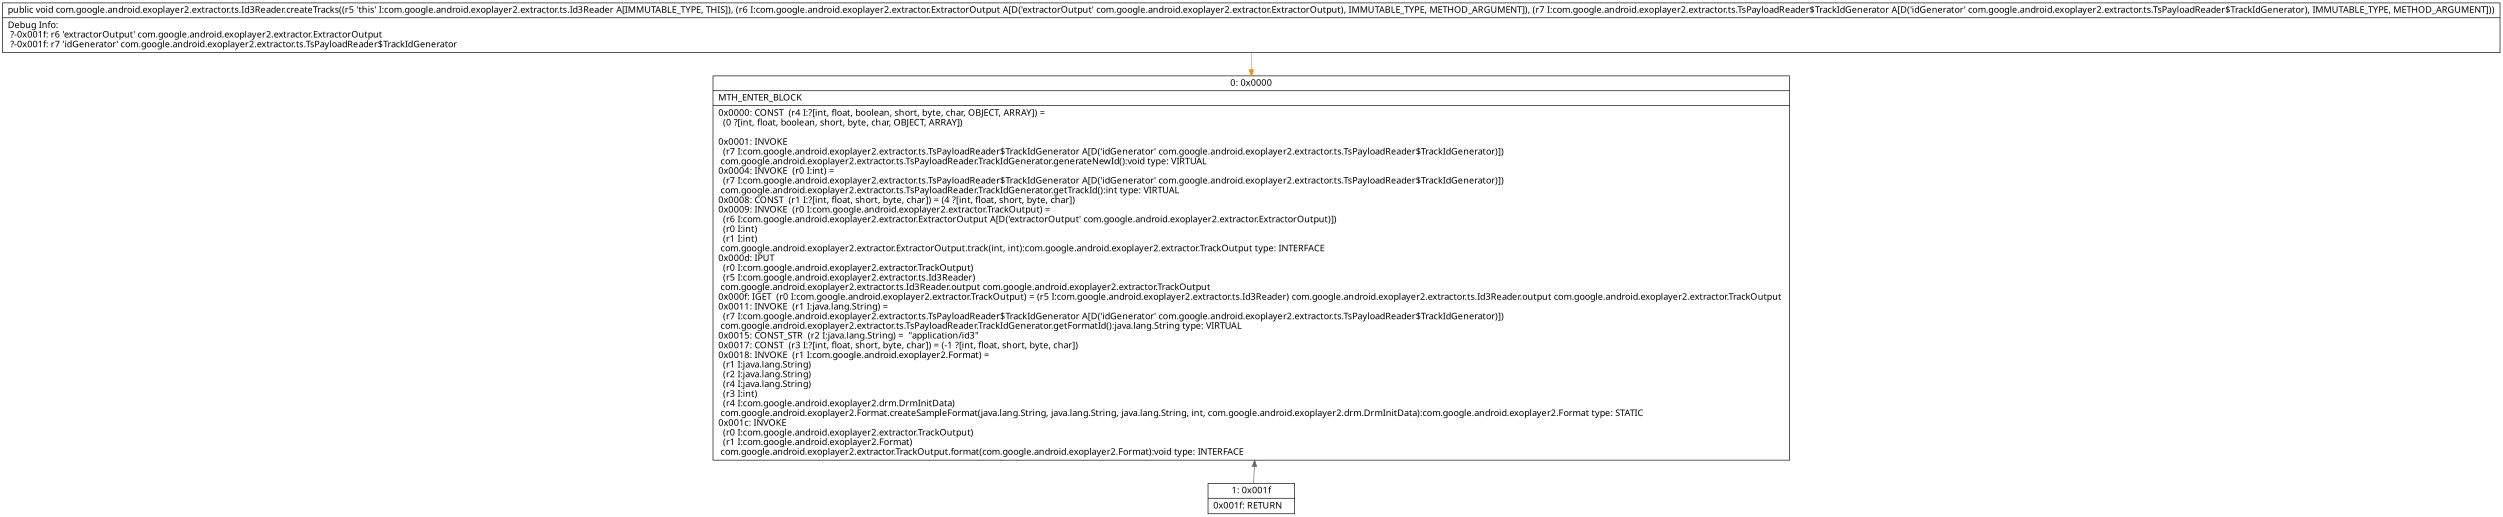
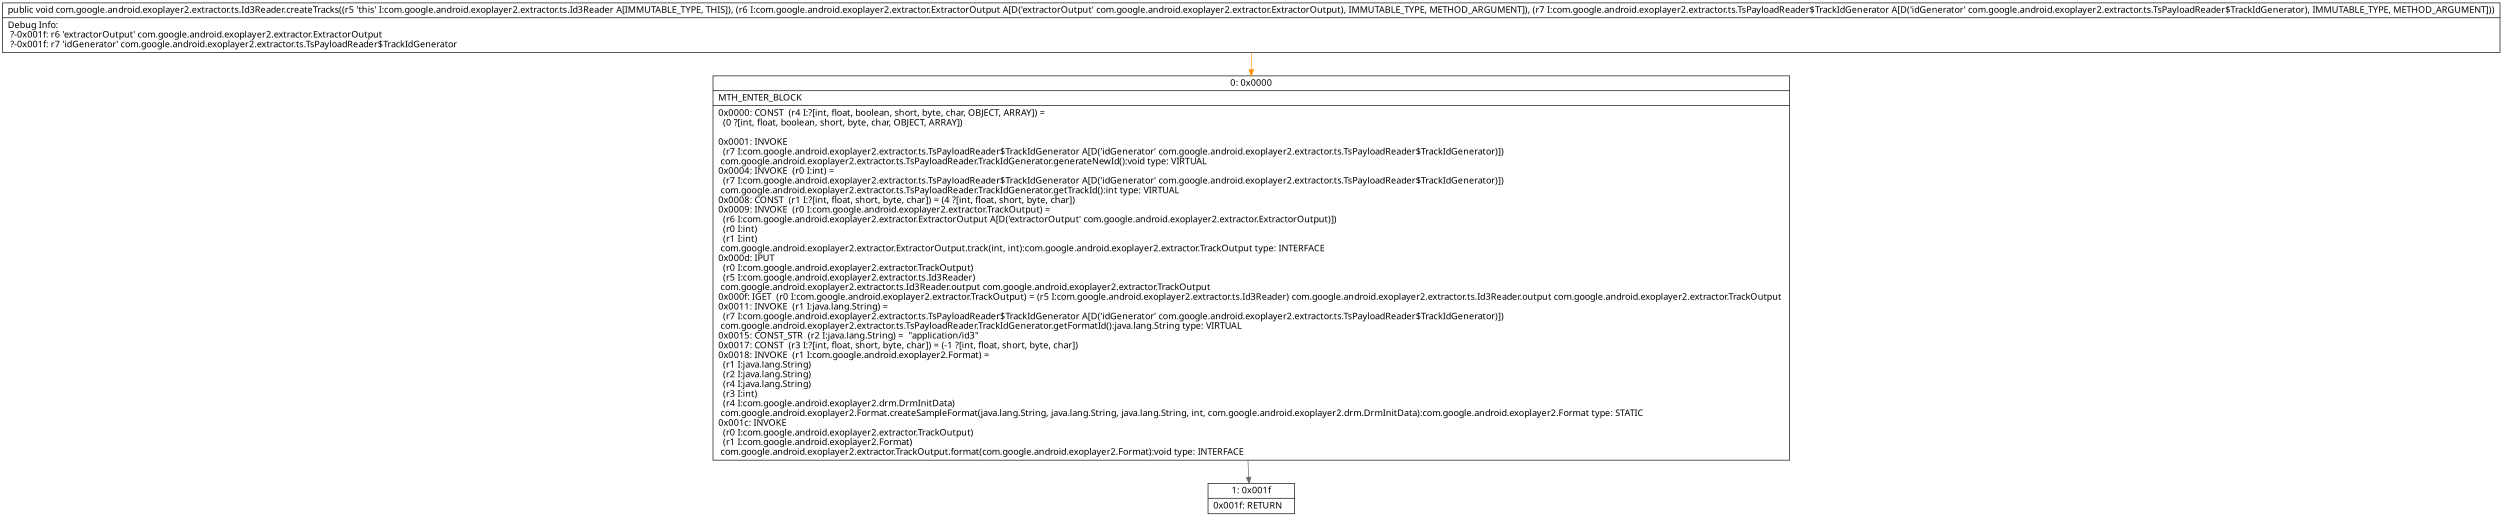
edge "1: 0x001f" -> "0: 0x0000": reversed
